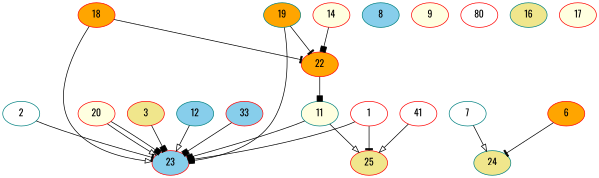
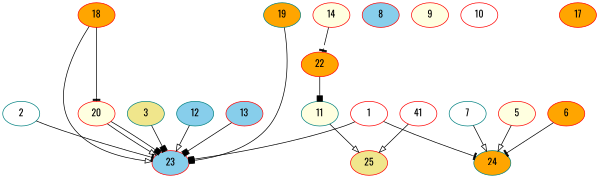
node "8": color teal -> red
node "80": label "80" -> "10"
node "16": removed
node "17": fillcolor lightyellow -> orange
edge "14" -> "22": arrowhead box -> tee
edge "19" -> "22": removed
edge "18" -> "22": now "18" -> "20"
node "3": color red -> teal
node "33": label "33" -> "13"
node "5": added
edge "1" -> "25": now "1" -> "24"
edge "11" -> "23": removed
node "24": fillcolor khaki -> orange
